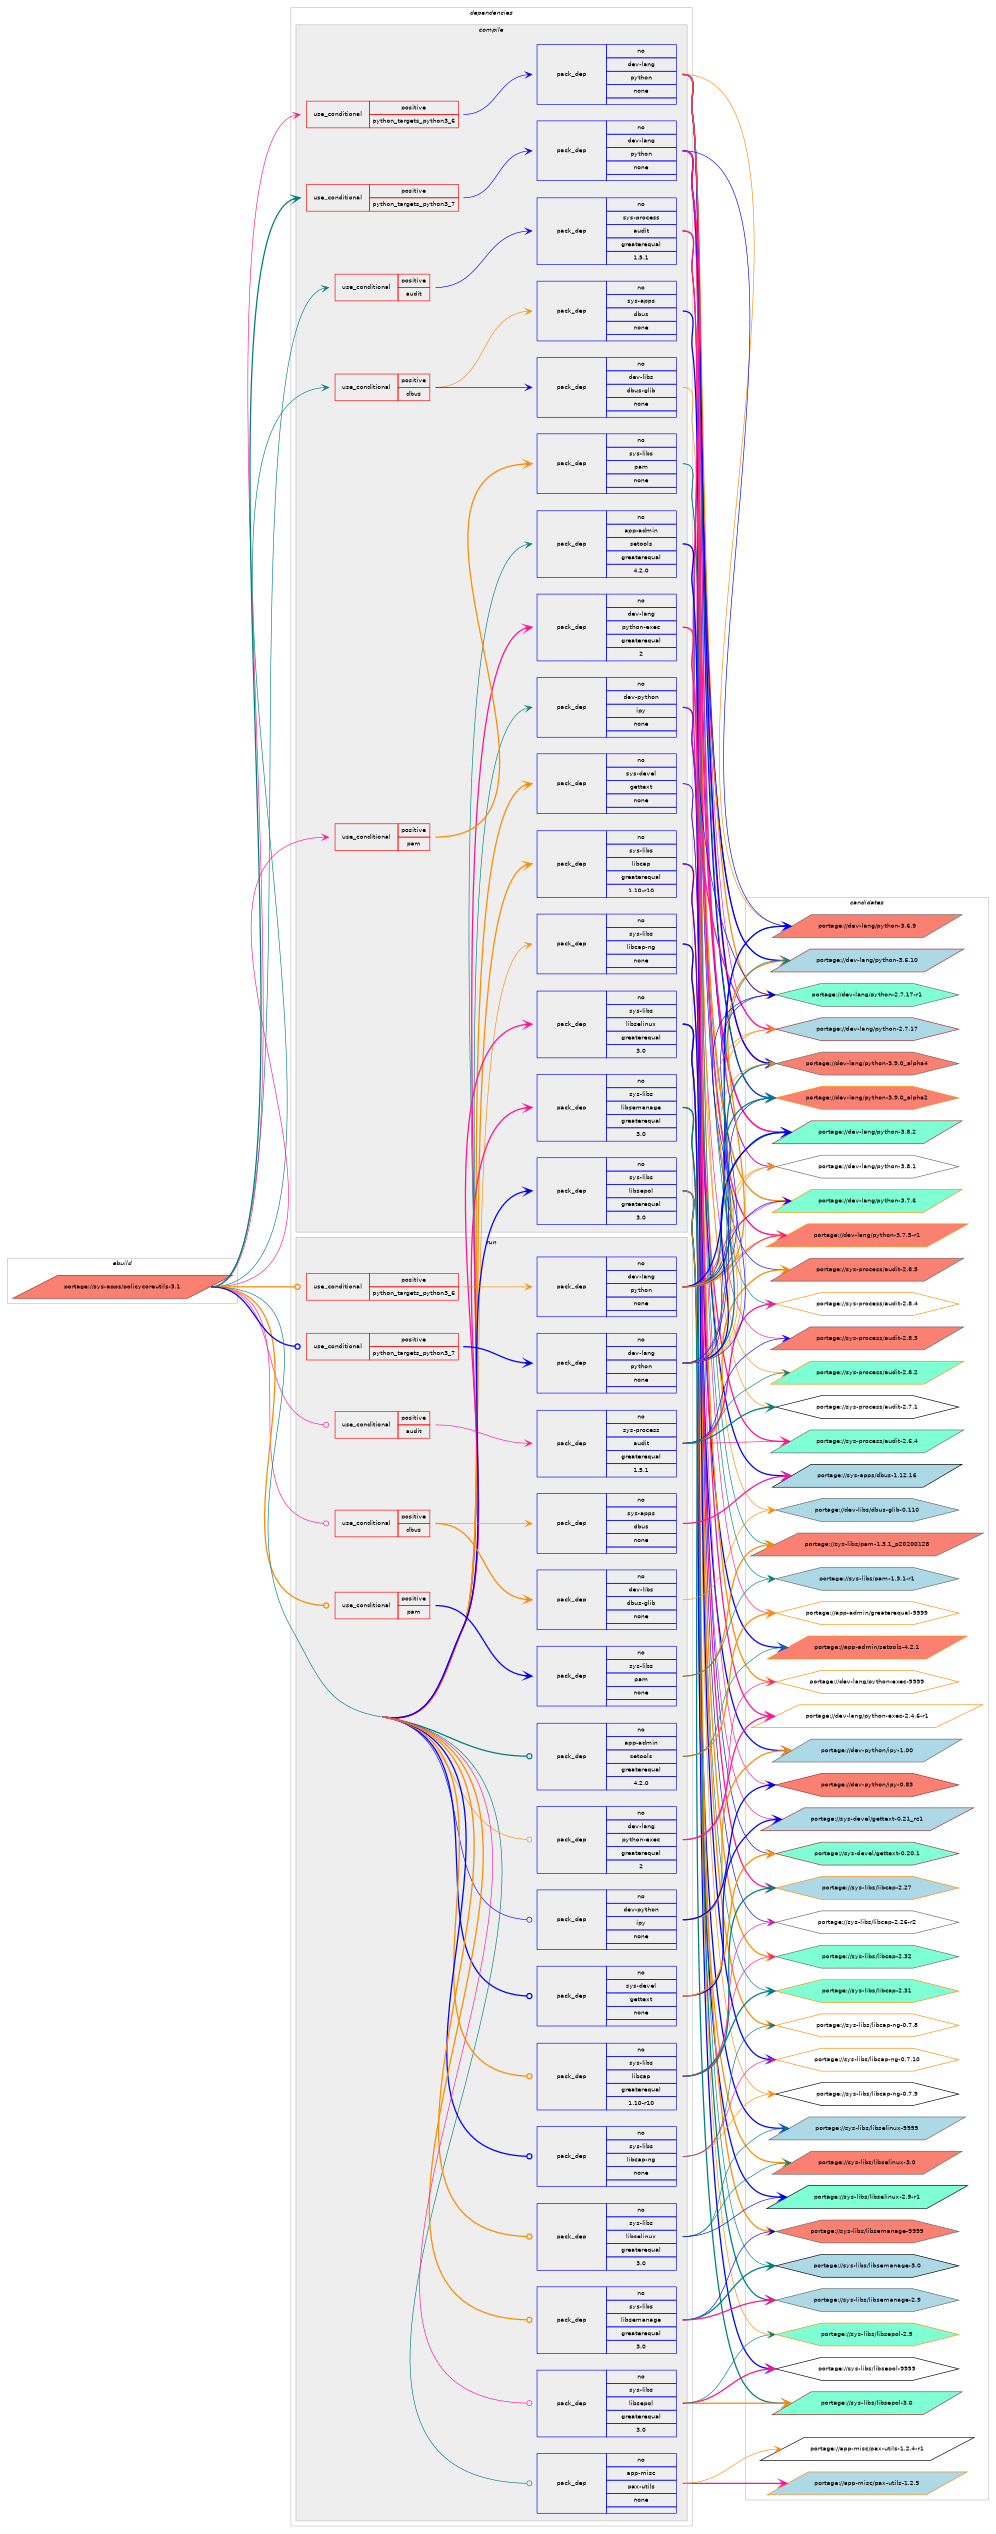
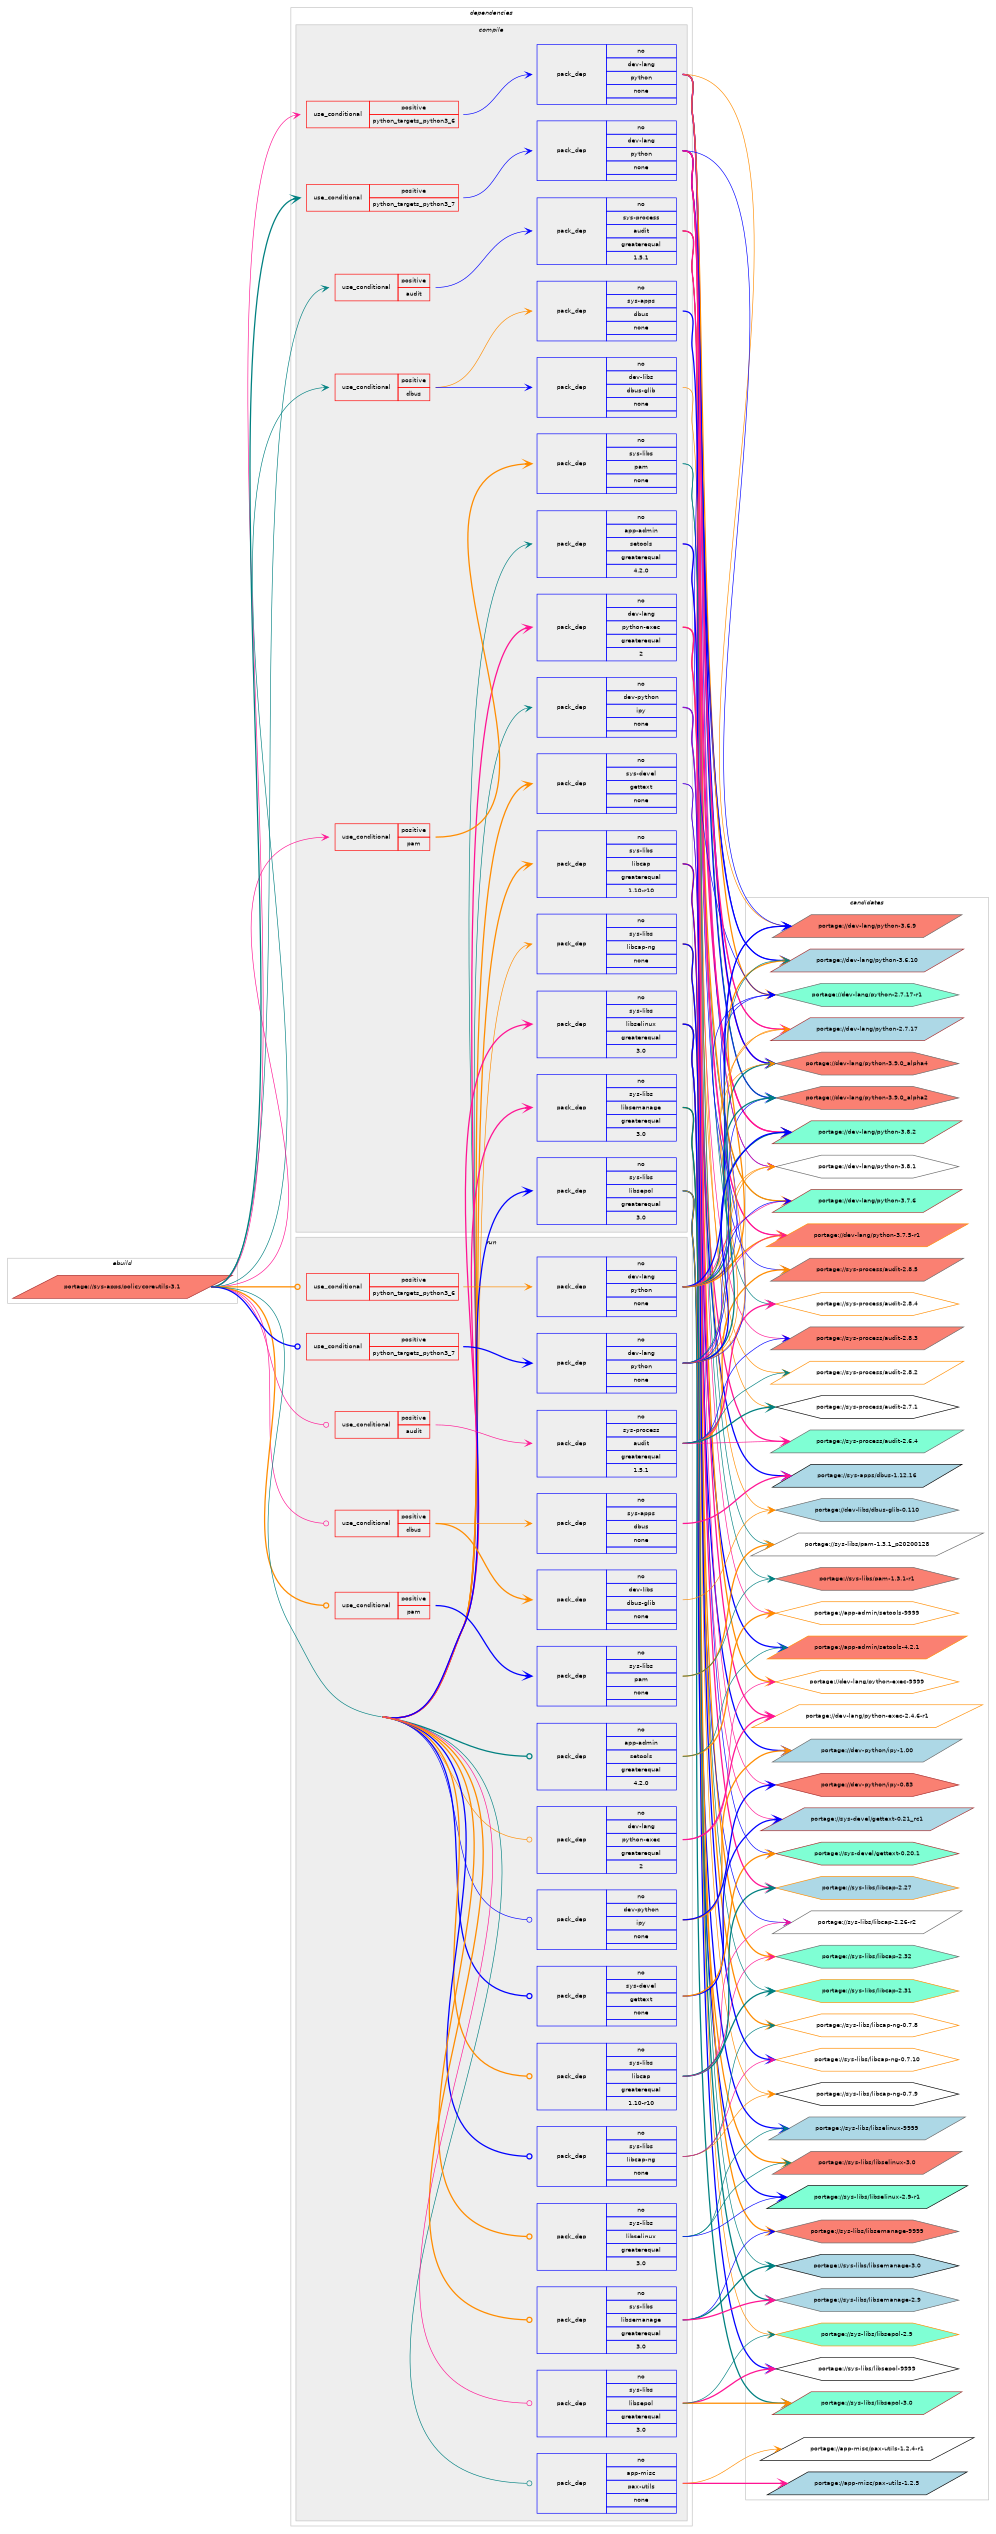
node "portage://dev-lang/python-2.7.17": shape hexagon -> parallelogram
node "portage://dev-lang/python-3.9.0_alpha2": color darkorange -> gray40
node "portage://dev-lang/python-3.7.6": color darkorange -> brown
node "portage://sys-process/audit-2.8.2": fillcolor aquamarine -> white
node "portage://sys-libs/pam-1.3.1_p20200128": fillcolor salmon -> white
node "portage://sys-libs/pam-1.3.1-r1": fillcolor lightblue -> salmon
node "portage://app-admin/greaterequal-9999": label "portage://app-admin/greaterequal-9999" -> "portage://app-admin/setools-9999"
node "portage://sys-libs/libcap-2.26-r2": shape hexagon -> parallelogram
node "portage://app-misc/pax-utils-1.2.5": color darkorange -> black
